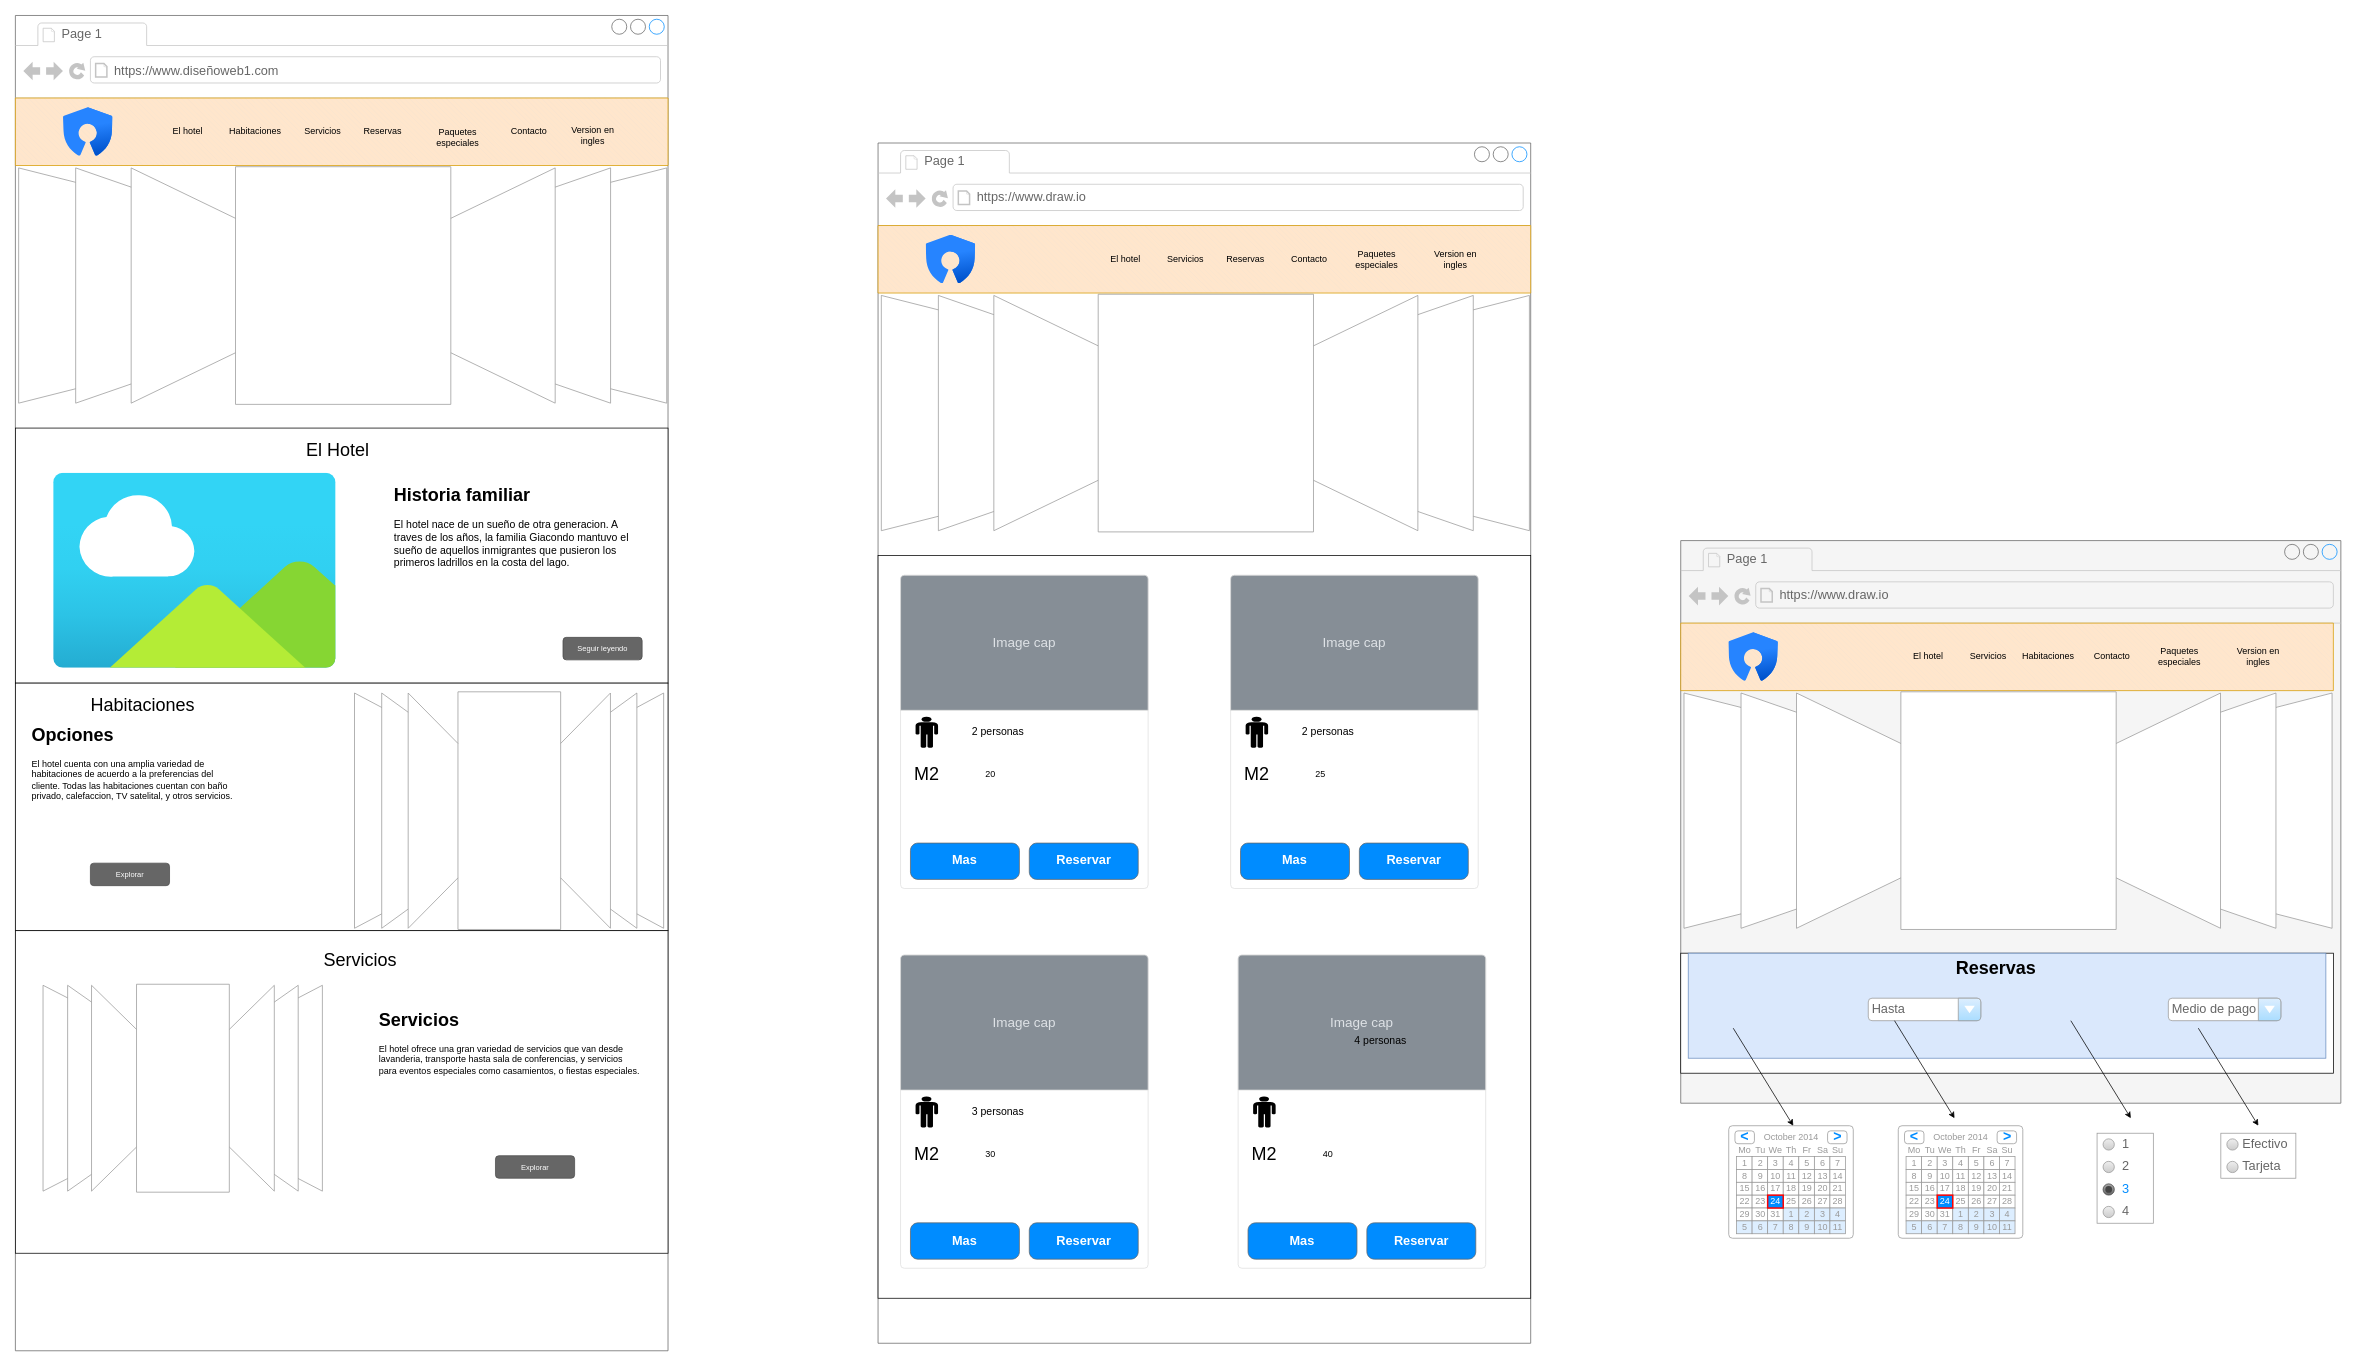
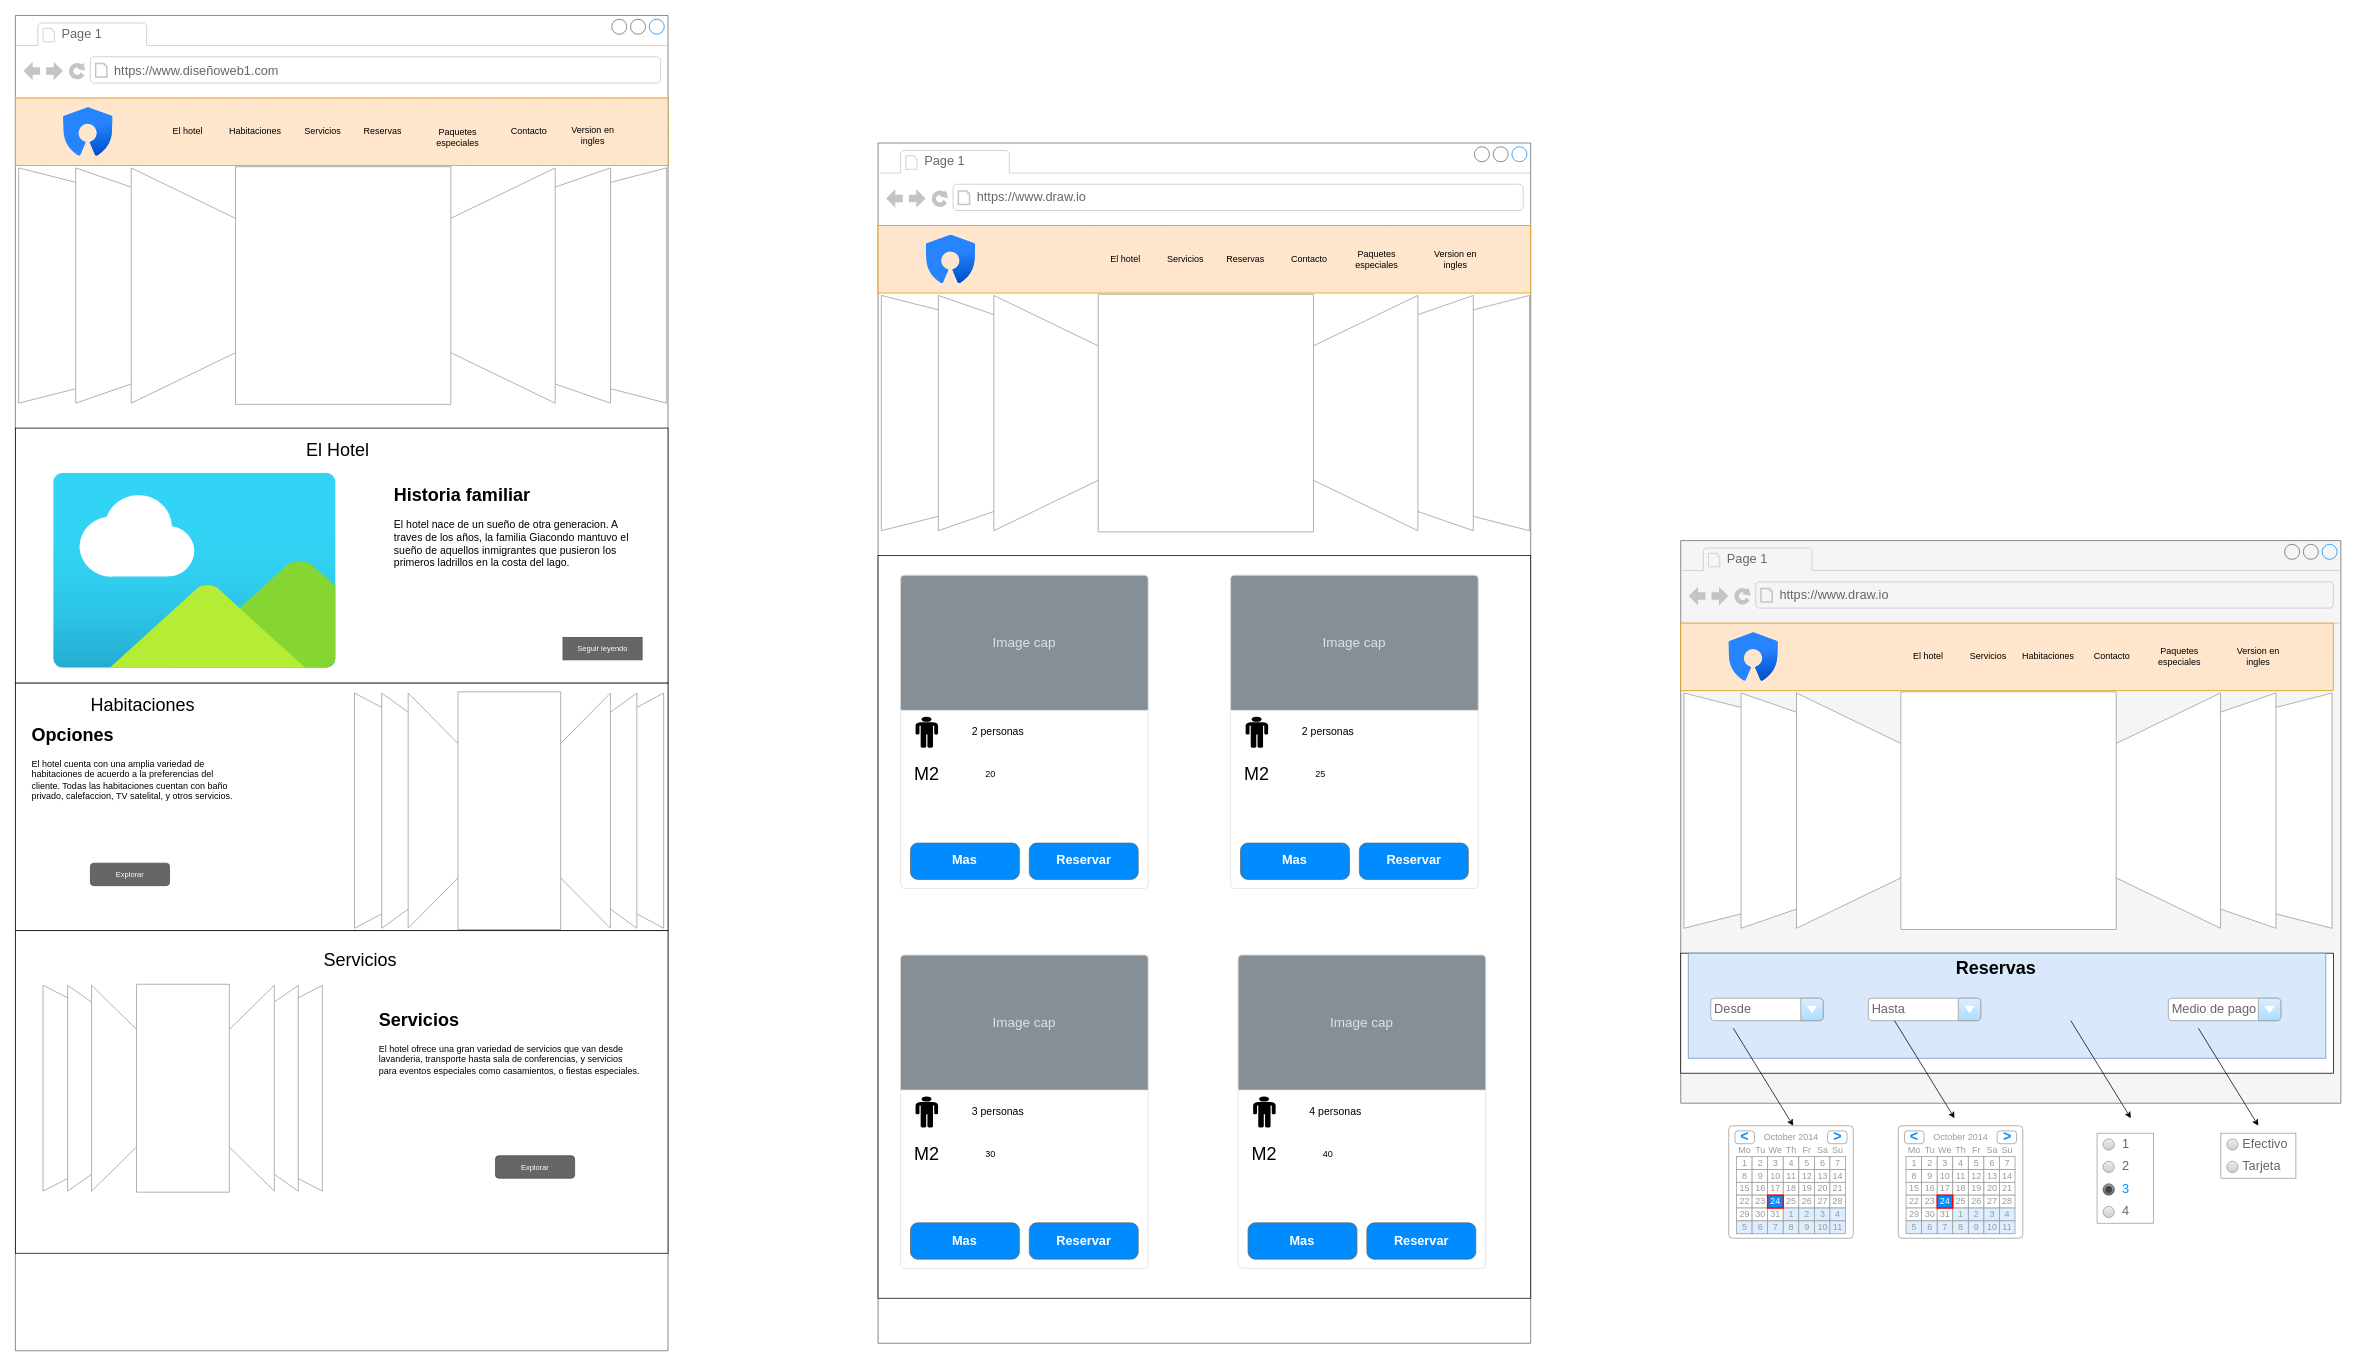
node "Seguir leyendo": shape rounded rectangle -> rectangle
node "Desde": added
node "4 personas": moved (1380, 1040) -> (1335, 1111)
